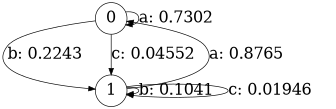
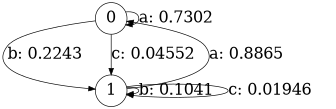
edge "1" -> "0": label "a: 0.8765   " -> "a: 0.8865   "
